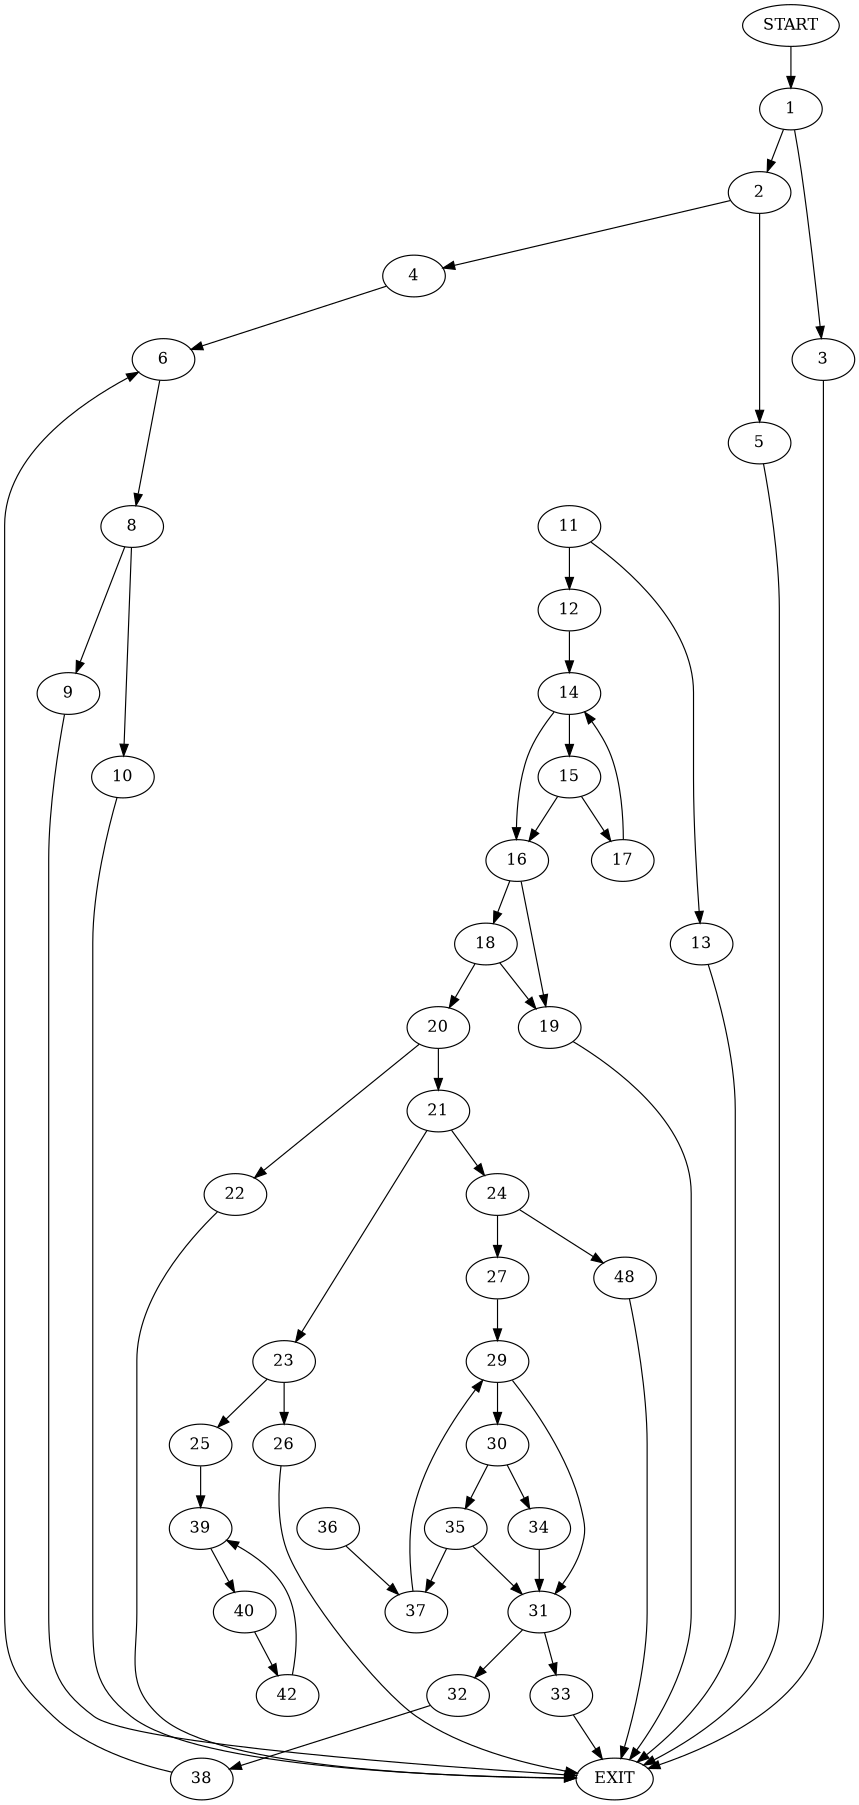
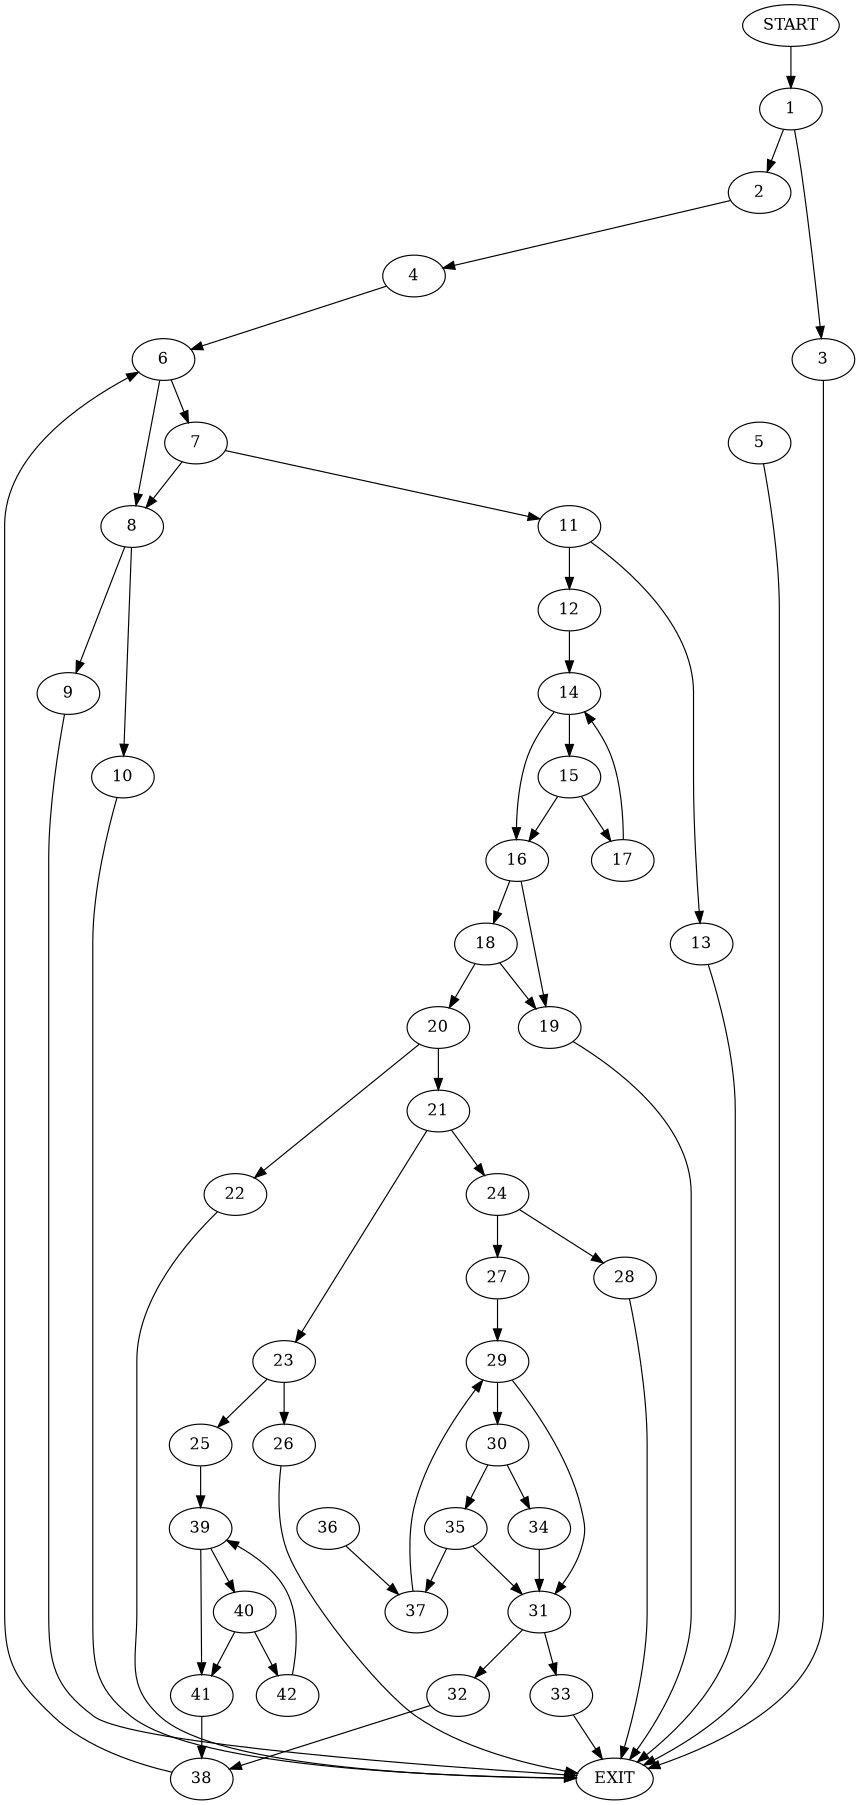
edge "2" -> "5": removed
node "7": added
node "48": label "48" -> "28"
node "41": added
